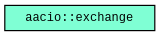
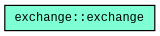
node "aacio::exchange": label "aacio::exchange" -> "exchange::exchange"
